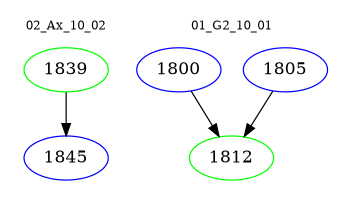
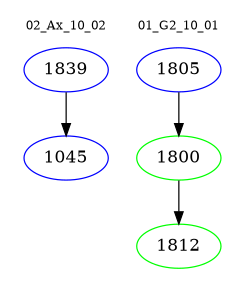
node "1839": color green -> blue
node "1800": color blue -> green
edge "1805" -> "1812": now "1805" -> "1800"
node "1845": label "1845" -> "1045"
